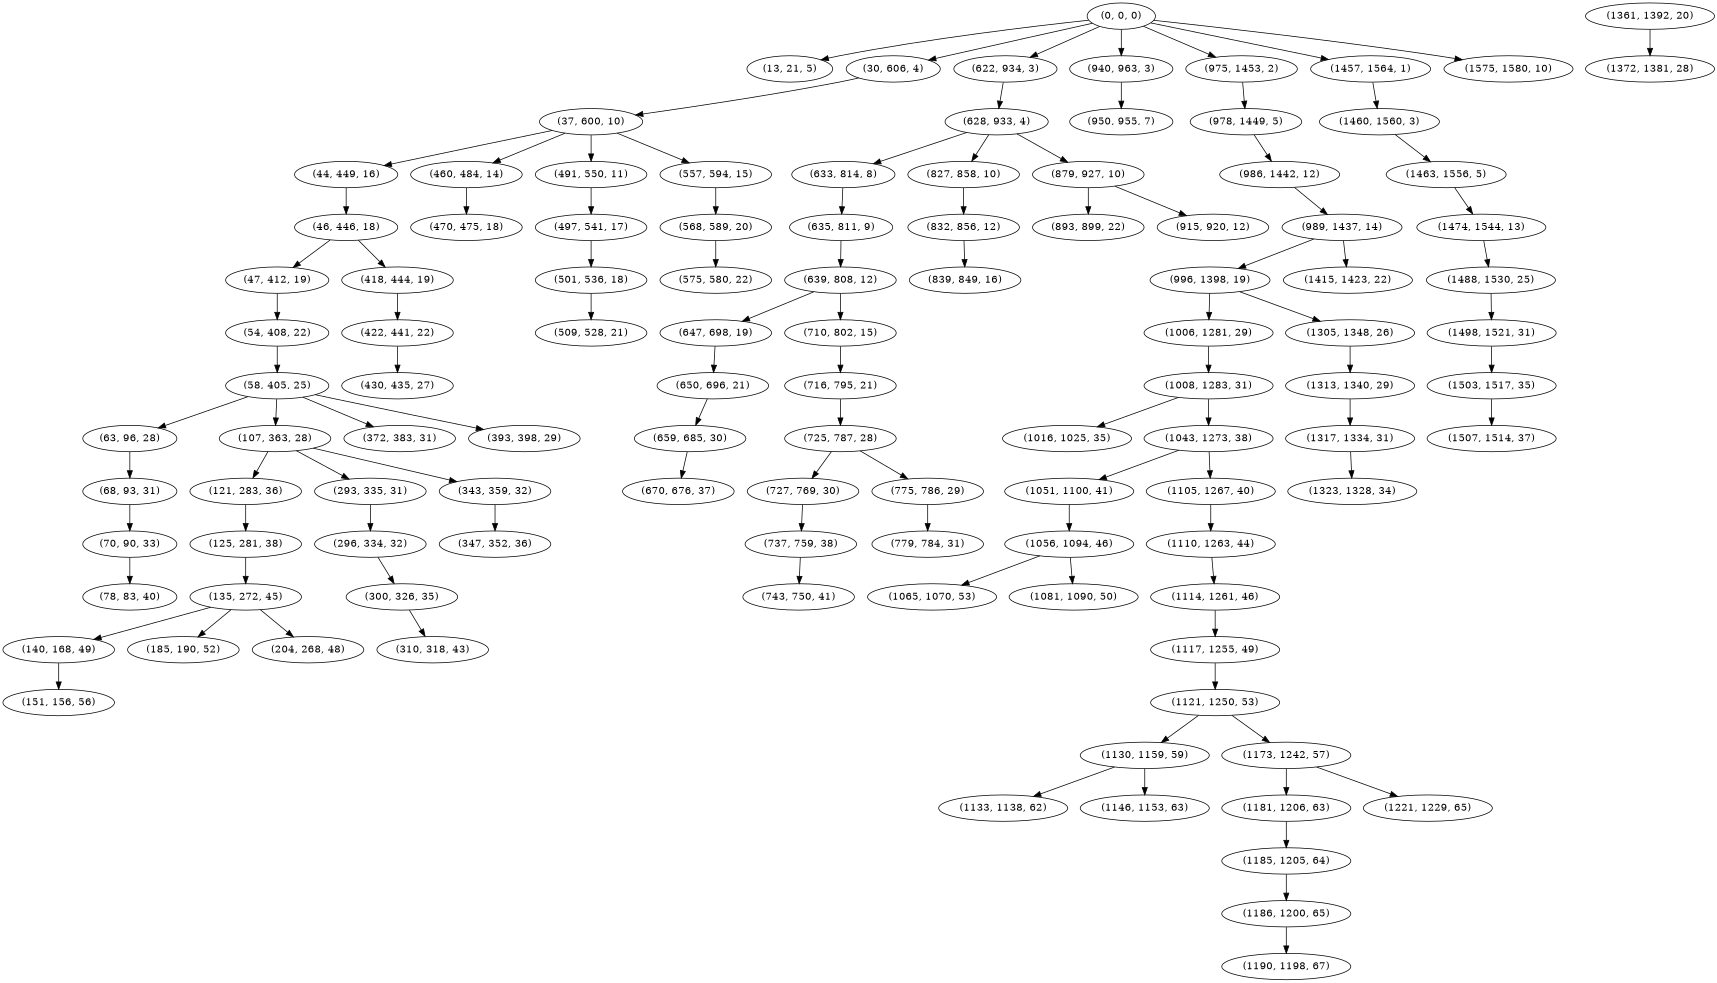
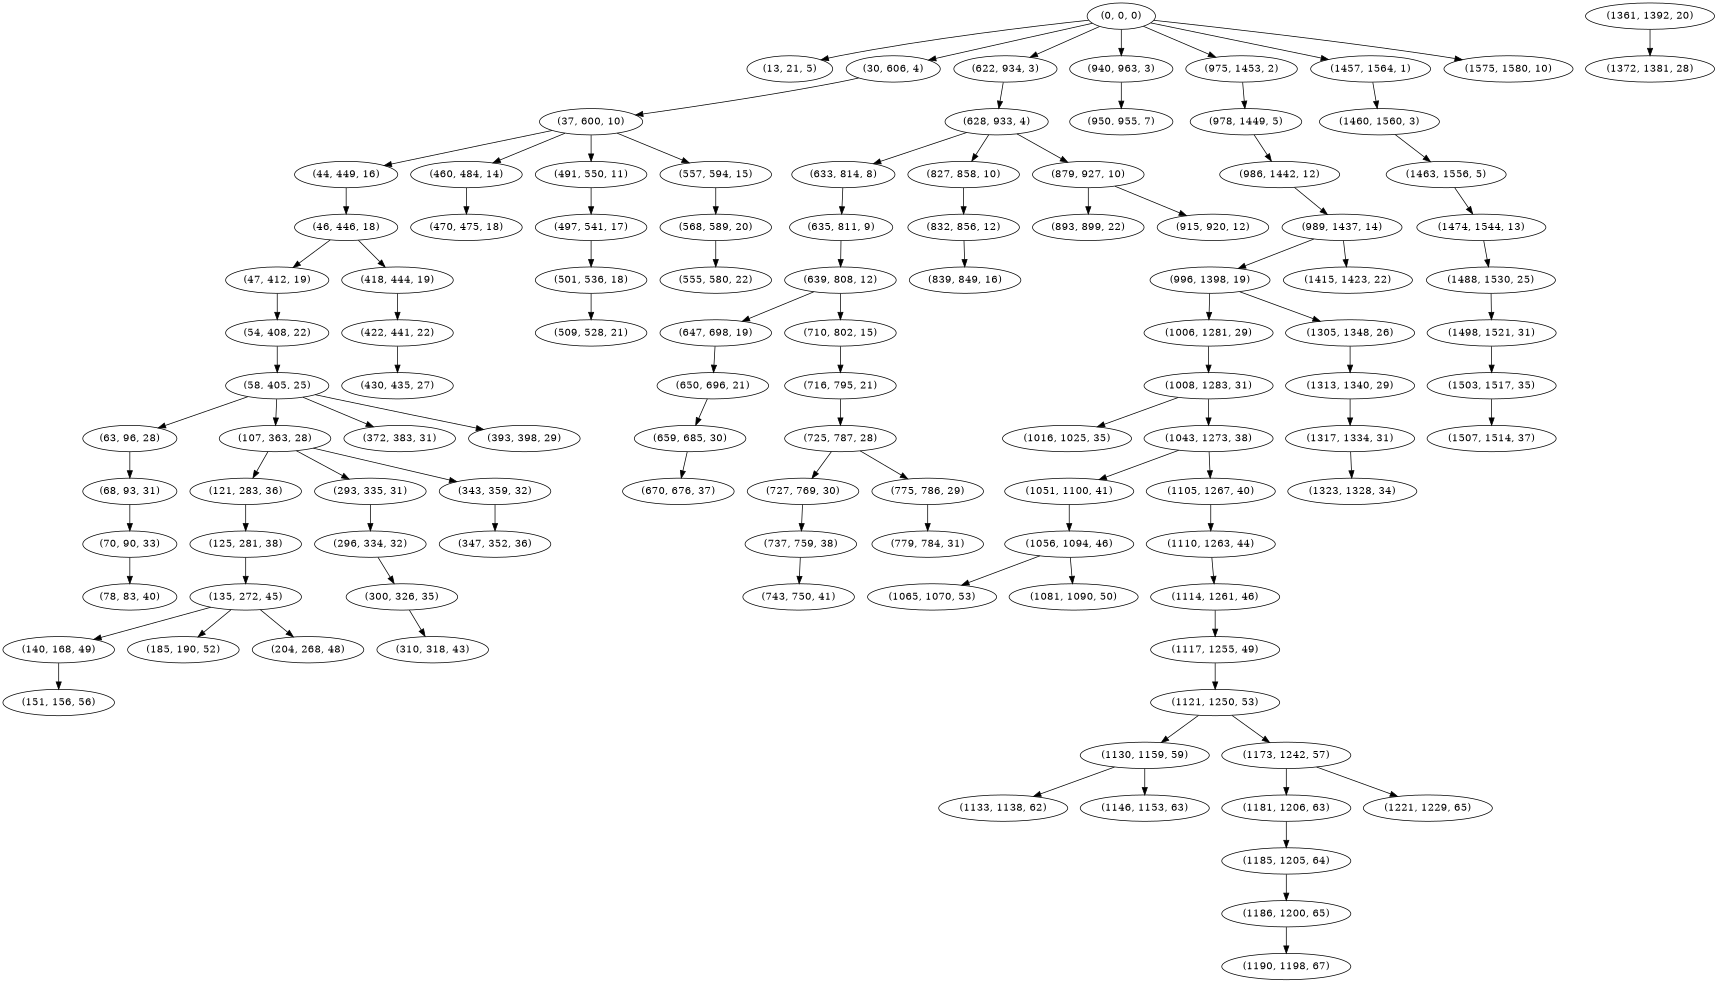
node "(575, 580, 22)": label "(575, 580, 22)" -> "(555, 580, 22)"
